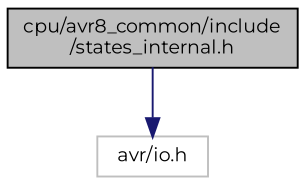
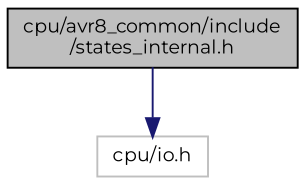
node "avr/io.h": label "avr/io.h" -> "cpu/io.h"
